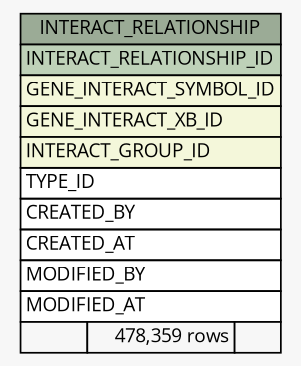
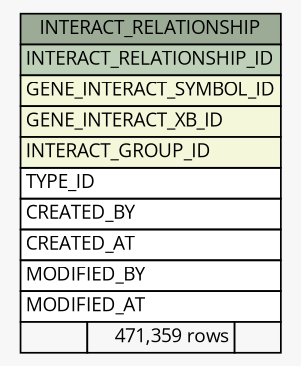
node "INTERACT_RELATIONSHIP": text "478,359 rows" -> "471,359 rows"
